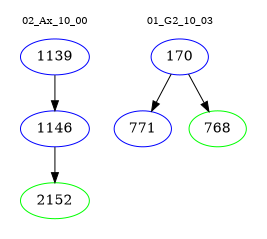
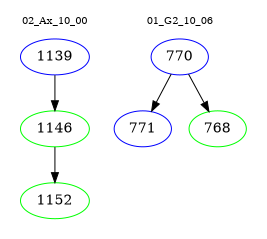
cluster "01_G2_10_03": label "01_G2_10_03" -> "01_G2_10_06"
node "170": label "170" -> "770"
node "1146": color blue -> green
node "2152": label "2152" -> "1152"
